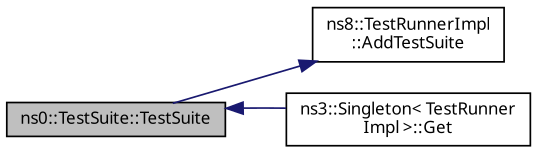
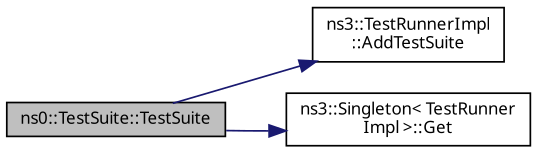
node "ns8::TestRunnerImpl ::AddTestSuite": label "ns8::TestRunnerImpl ::AddTestSuite" -> "ns3::TestRunnerImpl ::AddTestSuite"
edge "ns3::Singleton< TestRunner Impl >::Get" -> "ns0::TestSuite::TestSuite": reversed
